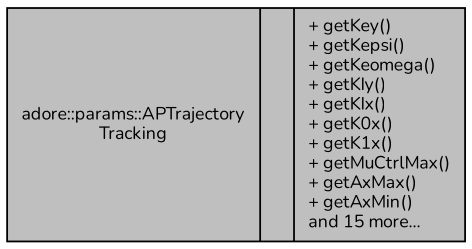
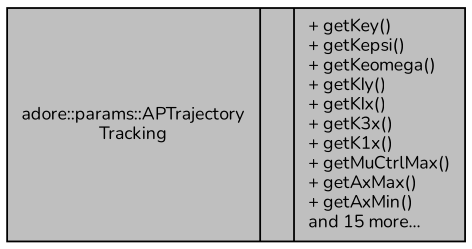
node "adore::params::APTrajectory": text "+ getK0x()" -> "+ getK3x()"
